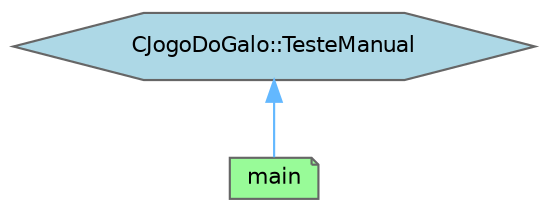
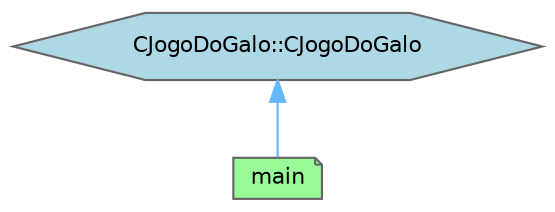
node "CJogoDoGalo::TesteManual": label "CJogoDoGalo::TesteManual" -> "CJogoDoGalo::CJogoDoGalo"
